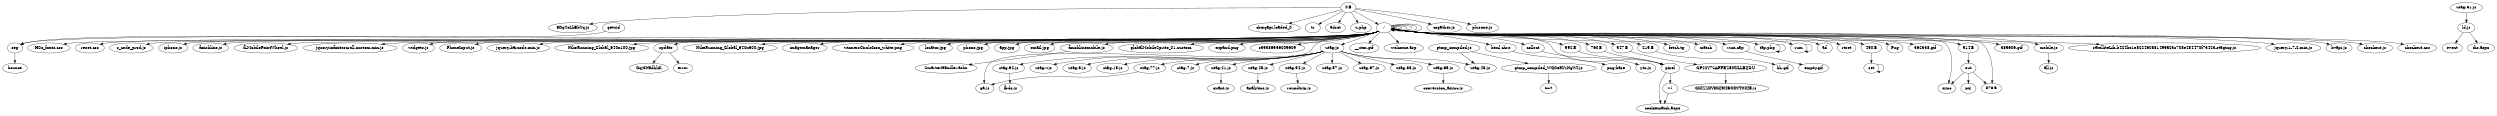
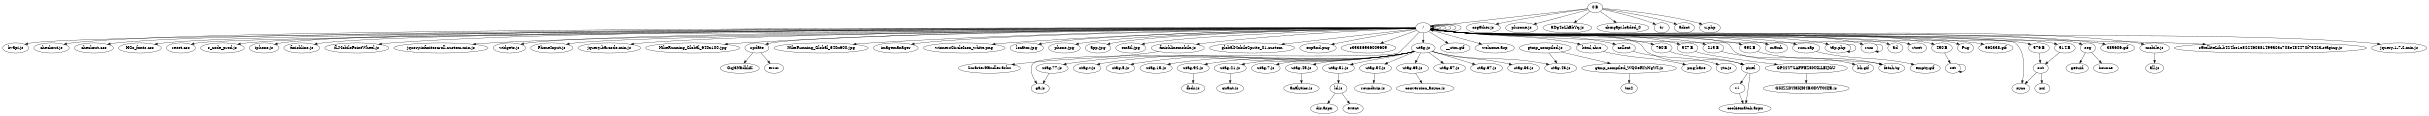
edge "getuid" -> "seg": reversed
edge "592 B" -> "pixel": now "592 B" -> "fetch.tg"
edge "utag.js" -> "utag.51.js": added
edge "out" -> "576 B": reversed
